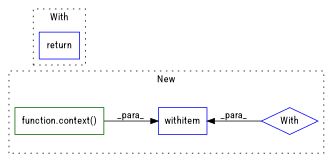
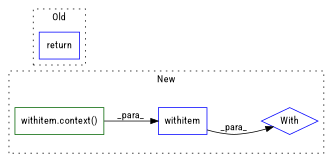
cluster "With": label "With" -> "Old"
node "function.context()": label "function.context()" -> "withitem.context()"
edge "With" -> "withitem": reversed
